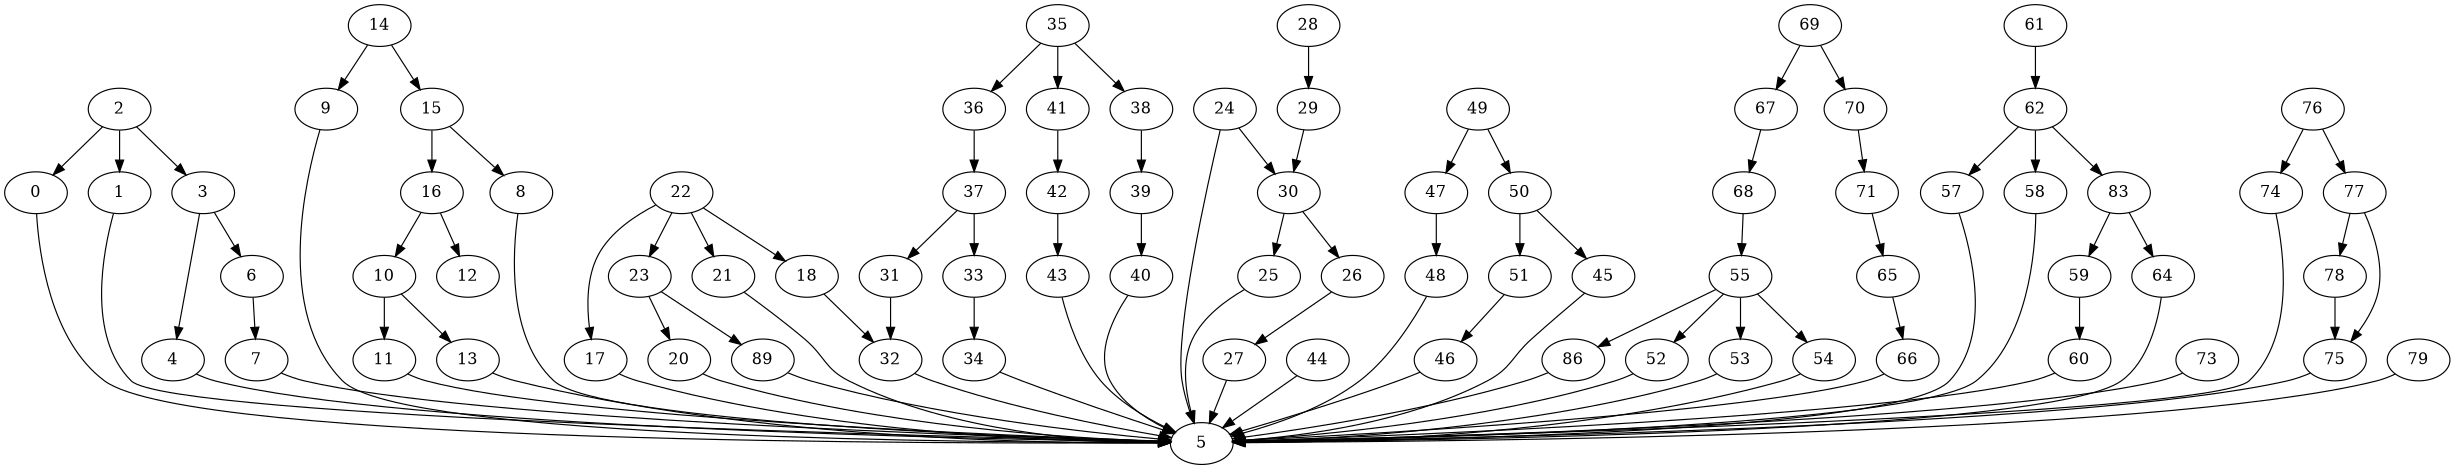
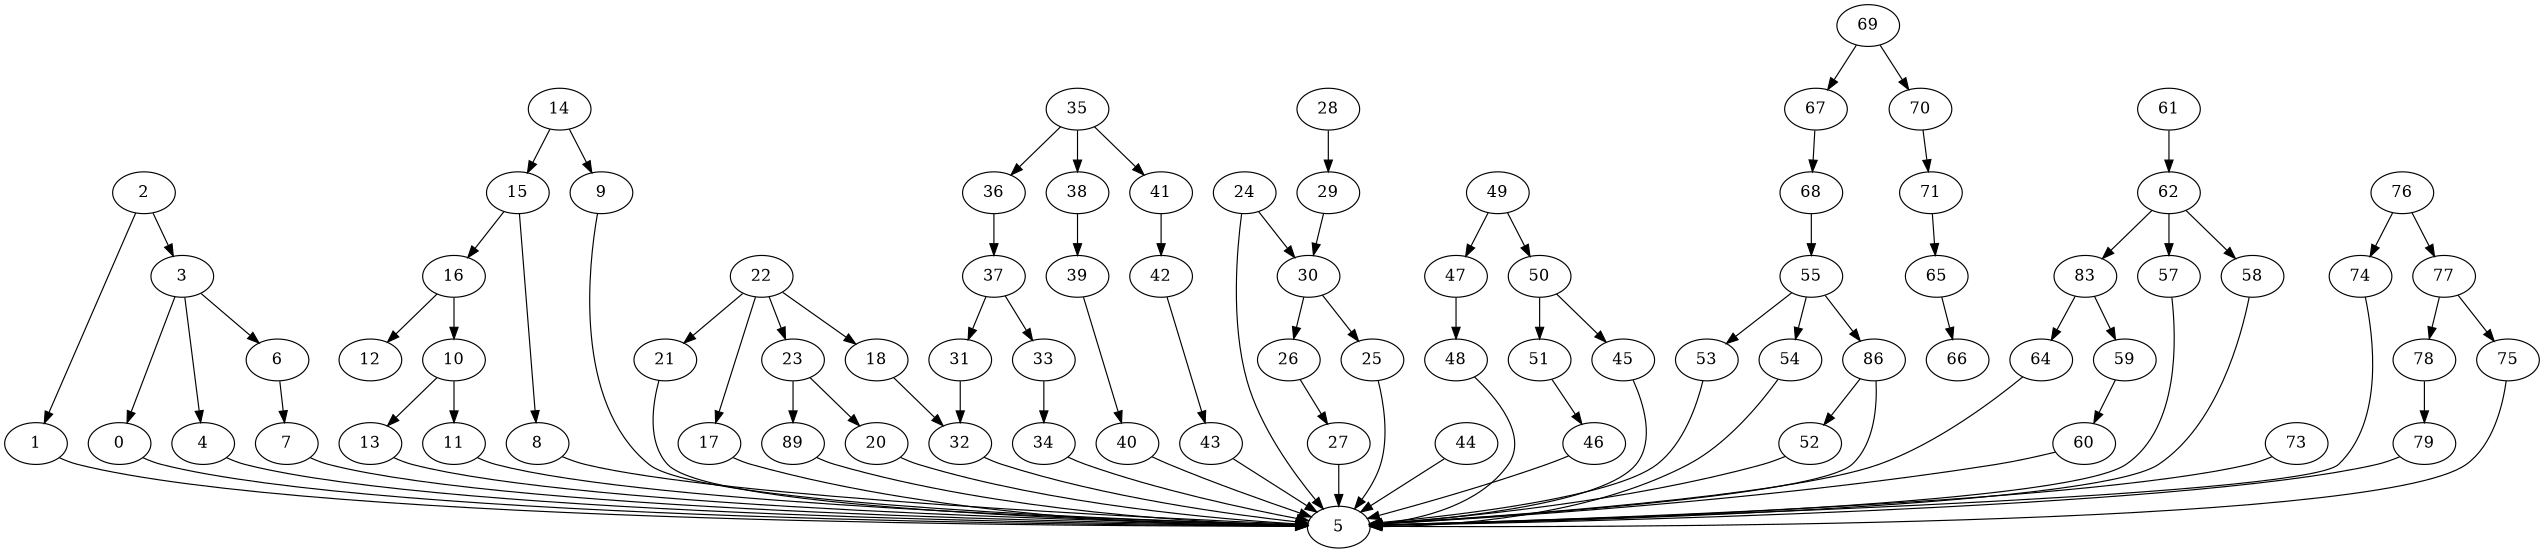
edge "2" -> "0": now "3" -> "0"
edge "78" -> "75": now "78" -> "79"
edge "55" -> "52": now "86" -> "52"
edge "66" -> "5": removed
